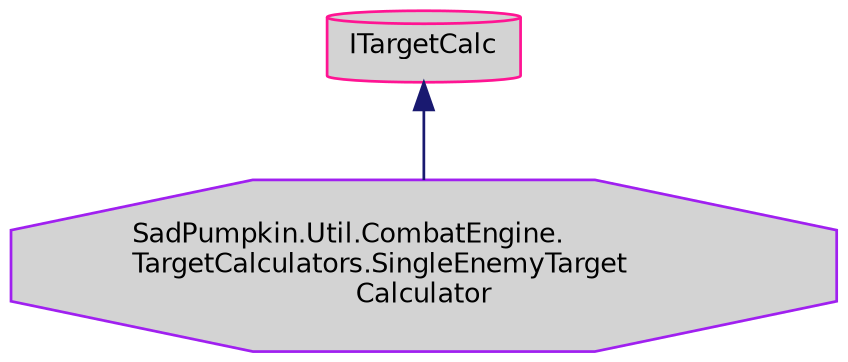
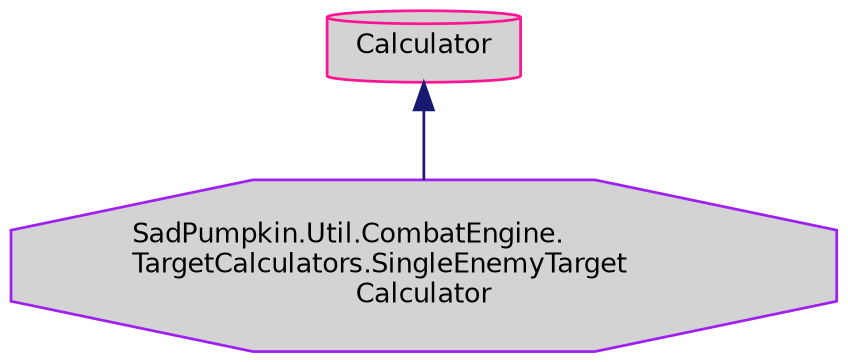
node "ITargetCalc": label "ITargetCalc" -> "Calculator"
